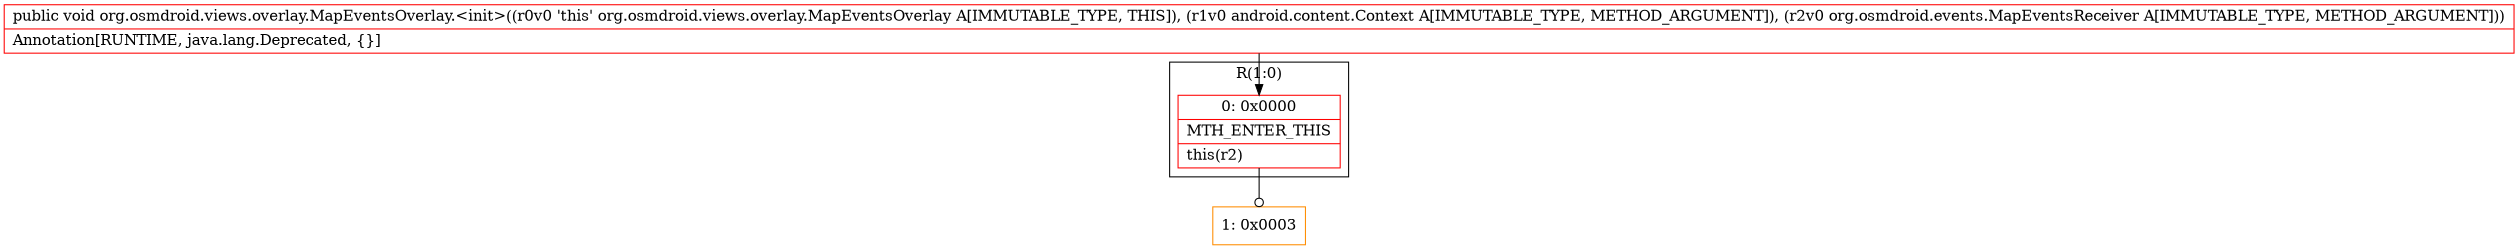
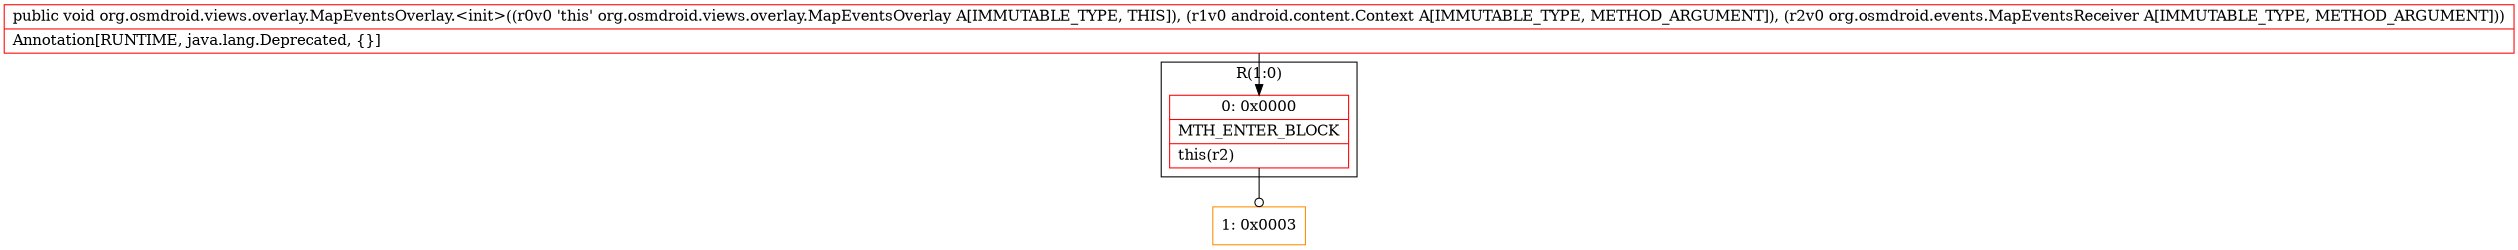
node "0: 0x0000": text "MTH_ENTER_THIS" -> "MTH_ENTER_BLOCK"
